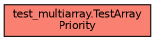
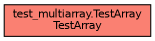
node "test_multiarray.TestArray Priority": label "test_multiarray.TestArray Priority" -> "test_multiarray.TestArray TestArray"
